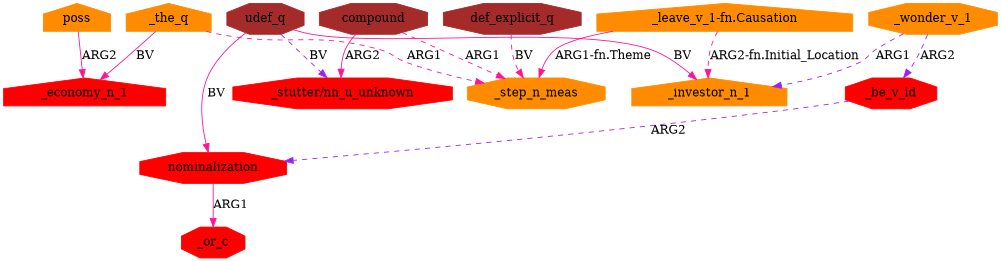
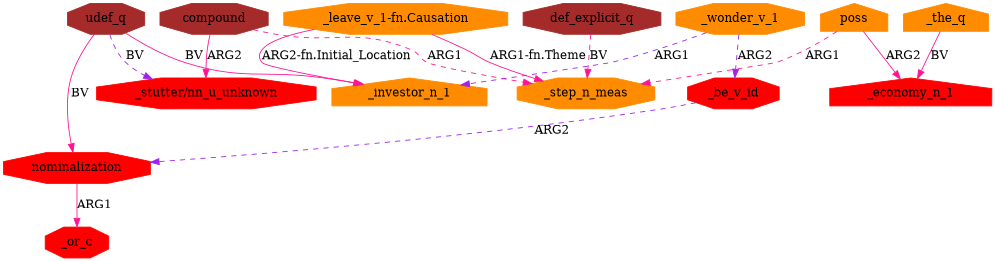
node "_leave_v_1-fn.Causation": shape house -> octagon
edge "_the_q" -> "_step_n_meas": now "poss" -> "_step_n_meas"
edge "_leave_v_1-fn.Causation" -> "_investor_n_1": style dashed -> solid
